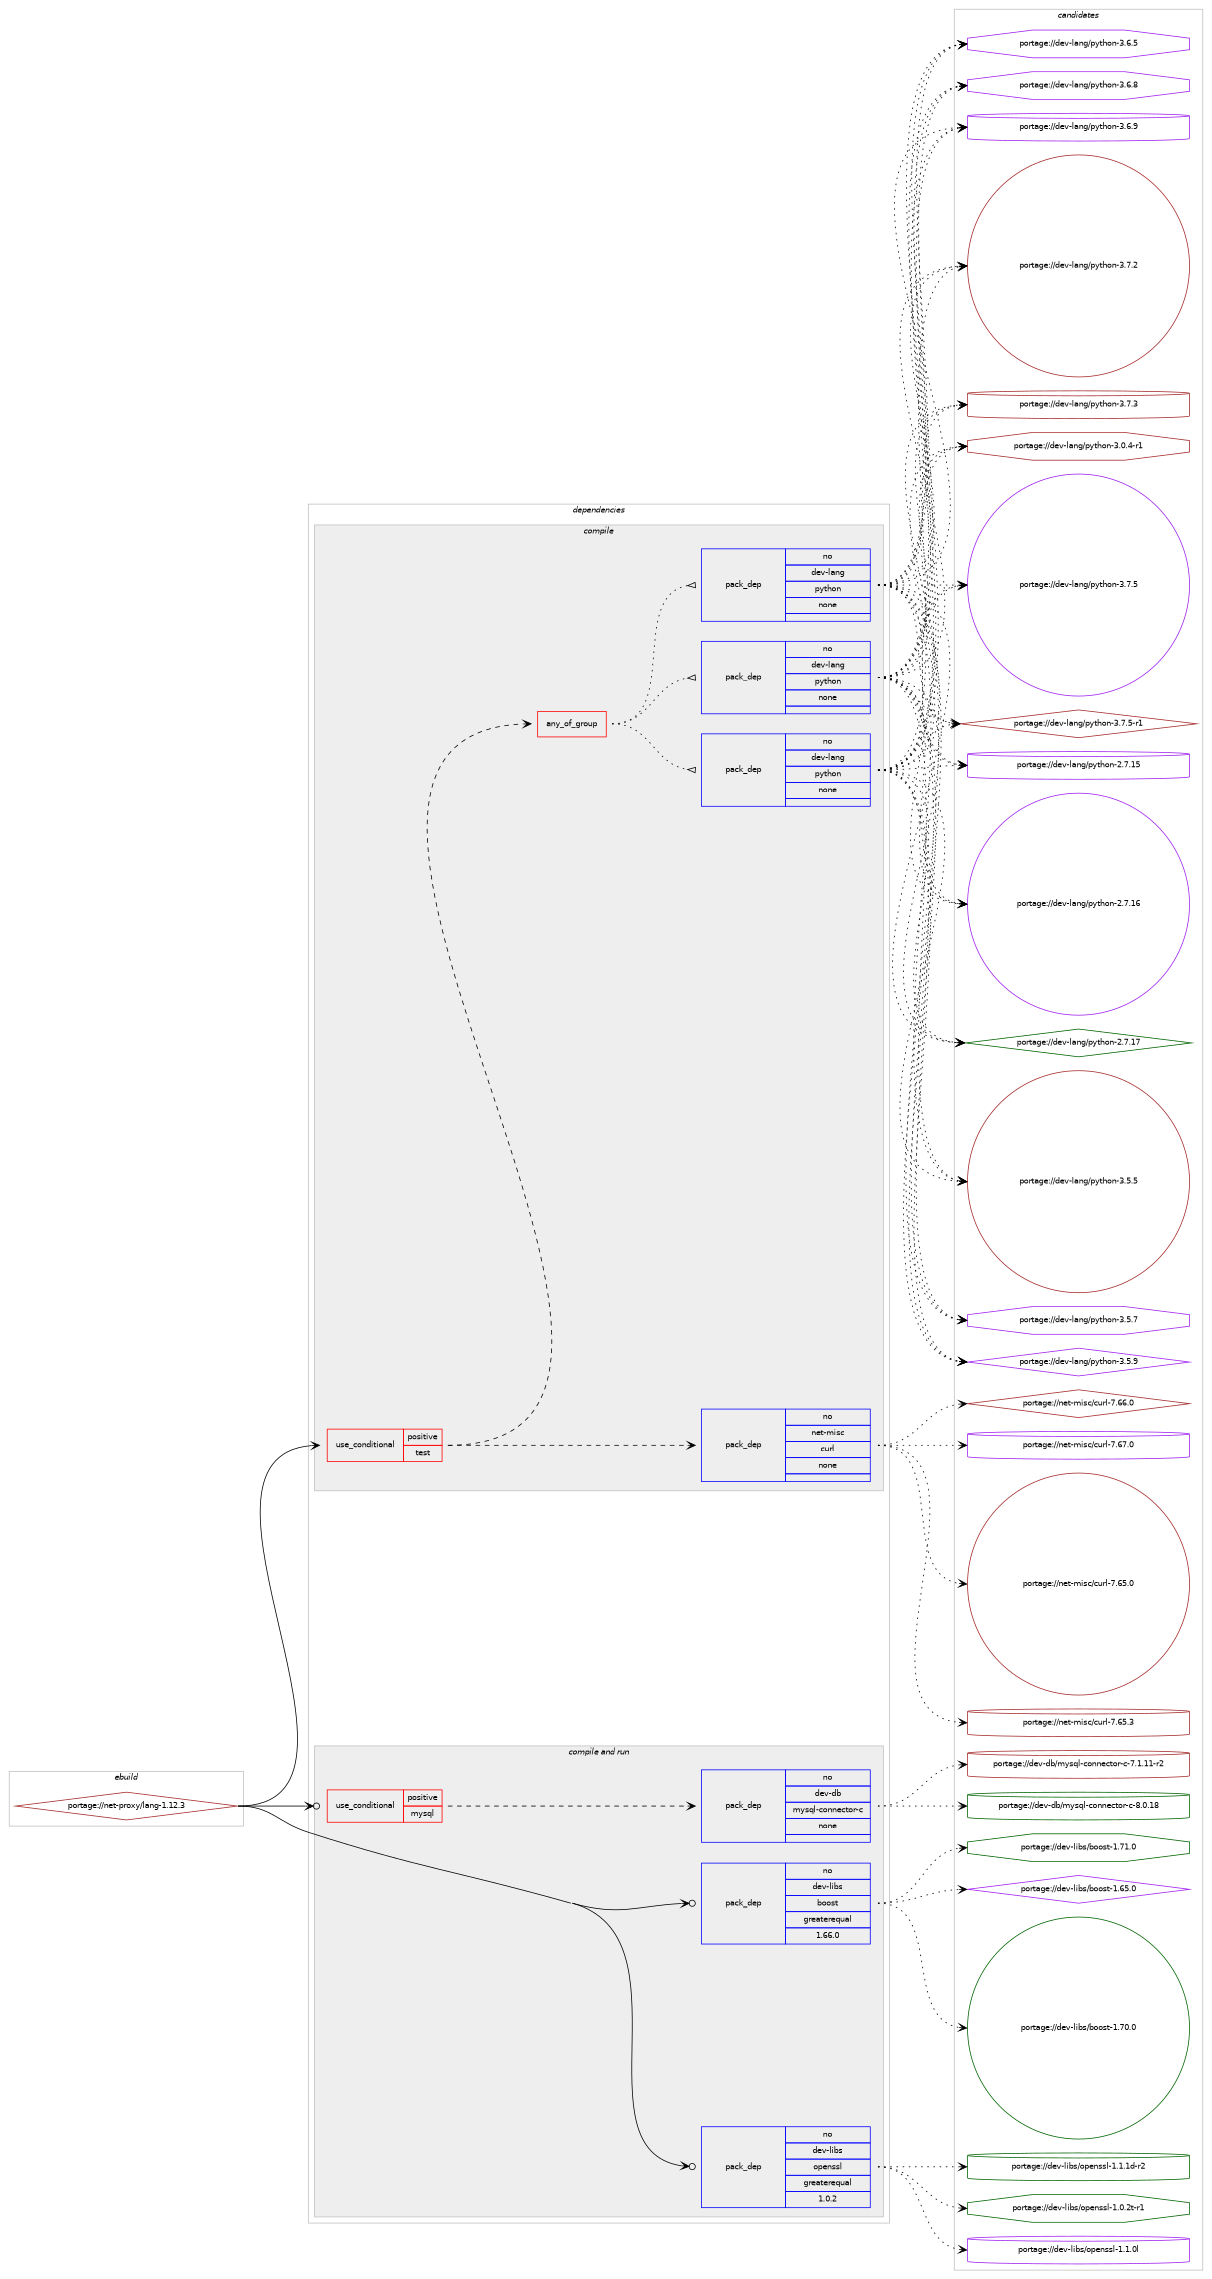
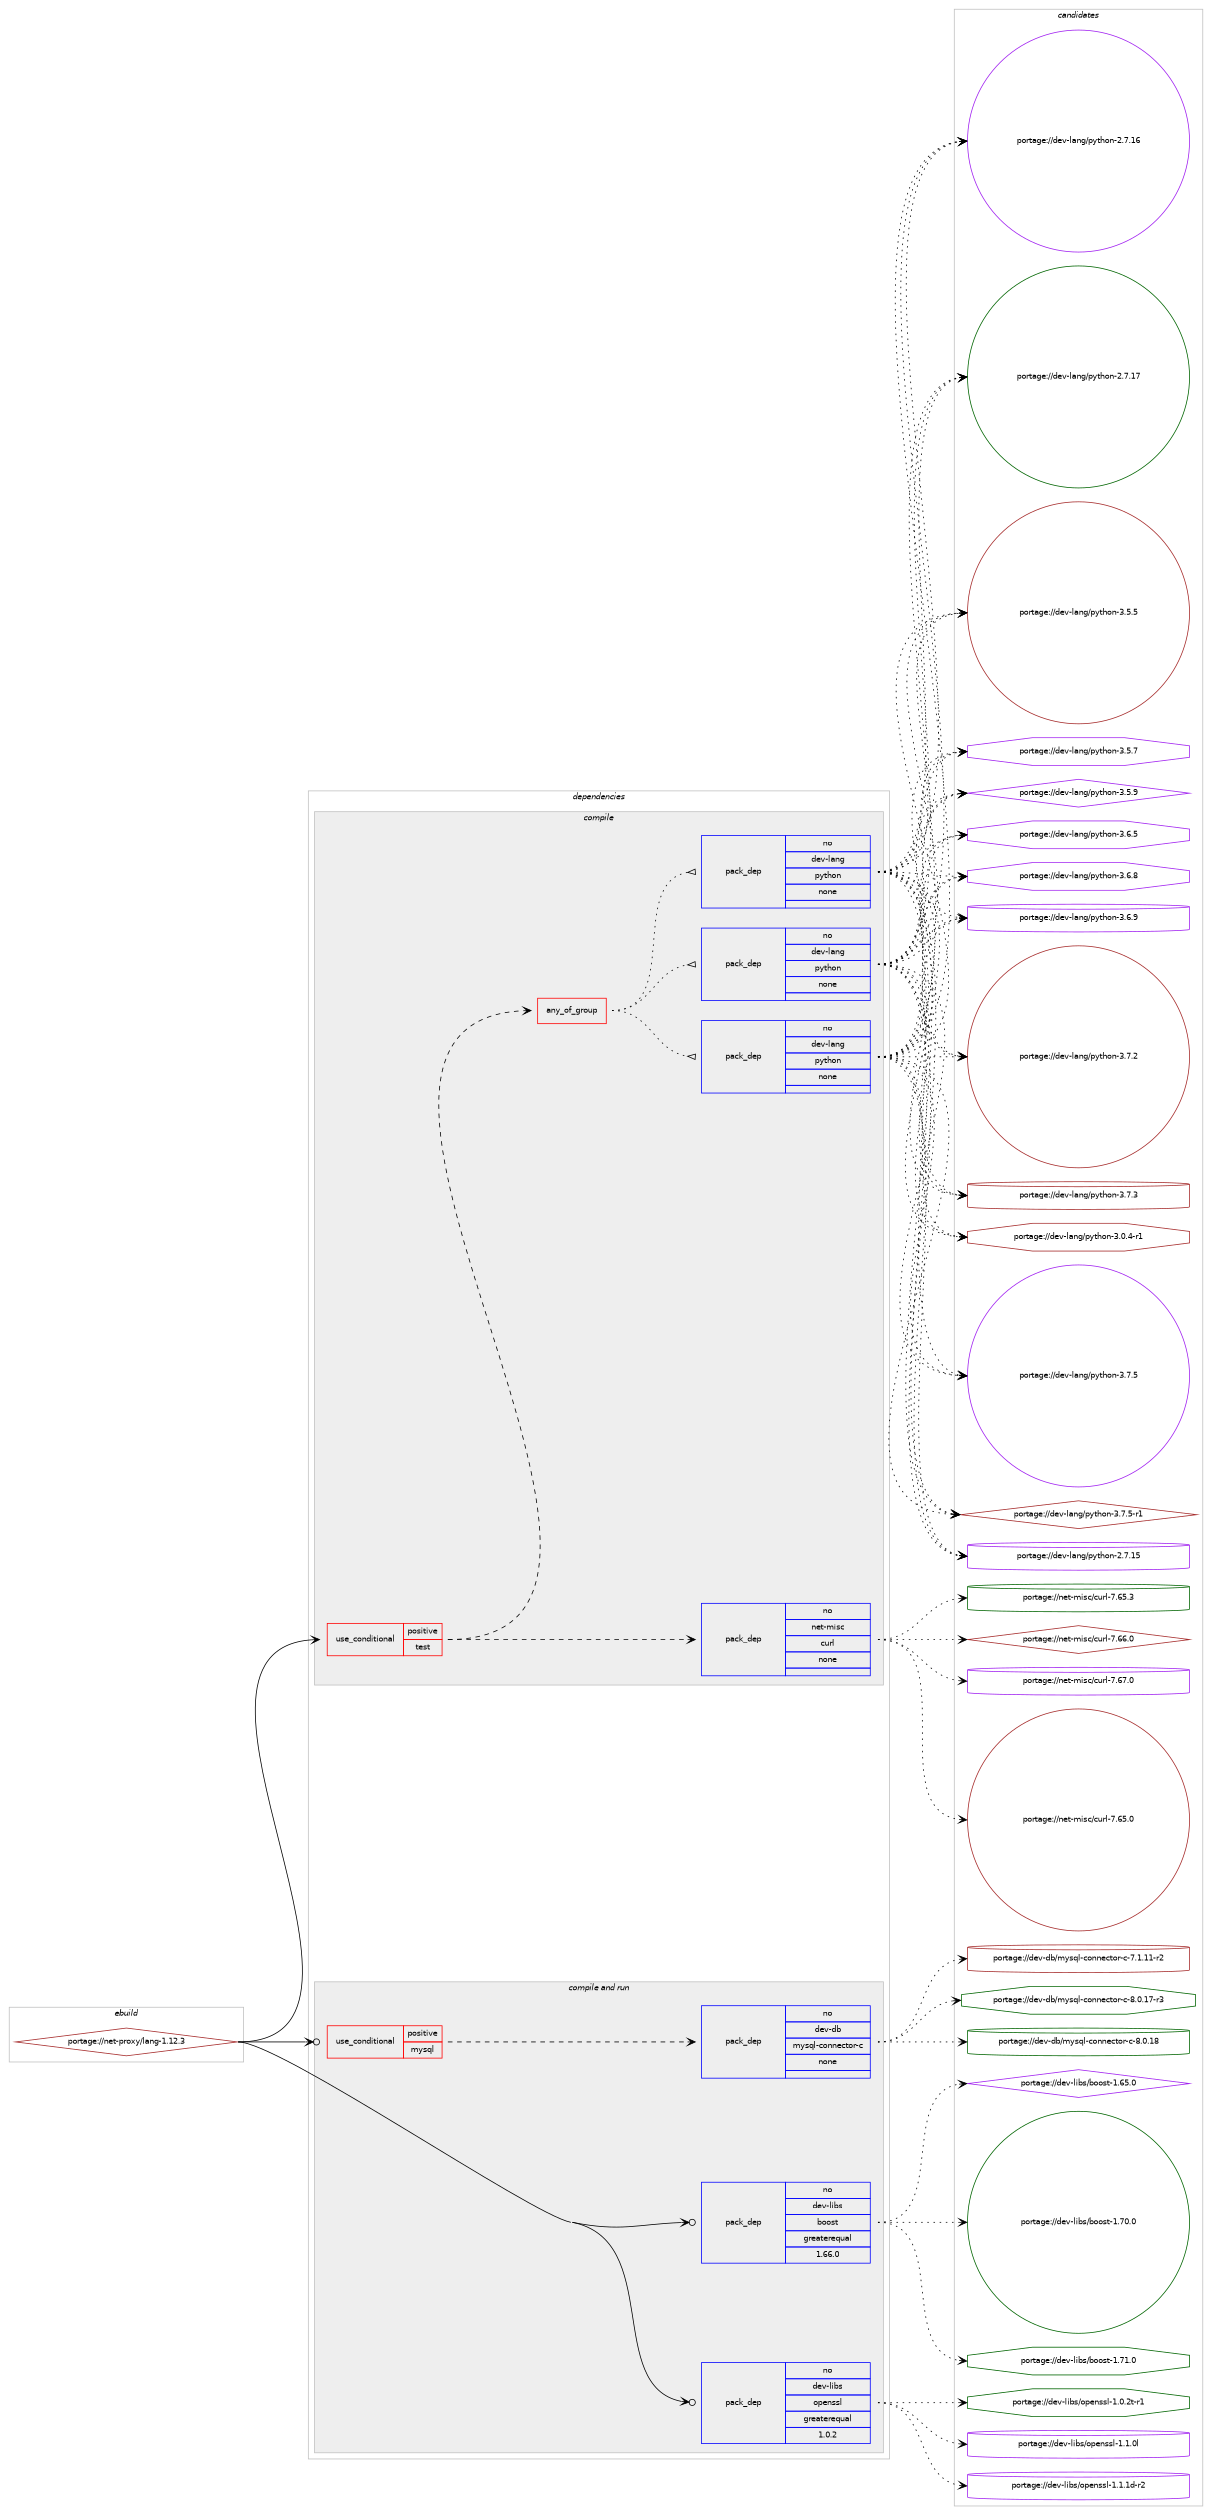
node "portage://dev-lang/python-2.7.17": shape diamond -> circle
node "portage://net-misc/curl-7.65.3": color brown -> darkgreen
node "portage://dev-db/mysql-connector-c-8.0.17-r3": added
node "portage://dev-libs/openssl-1.1.1d-r2": color darkgreen -> purple
